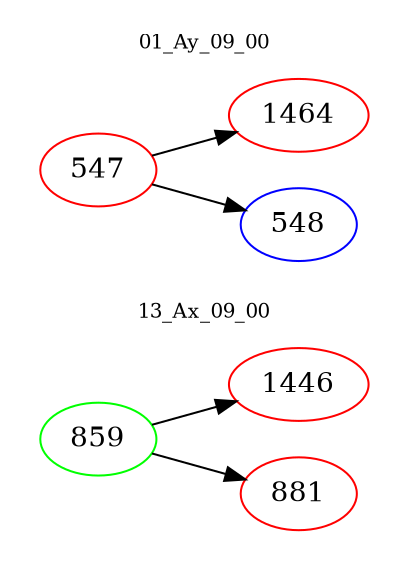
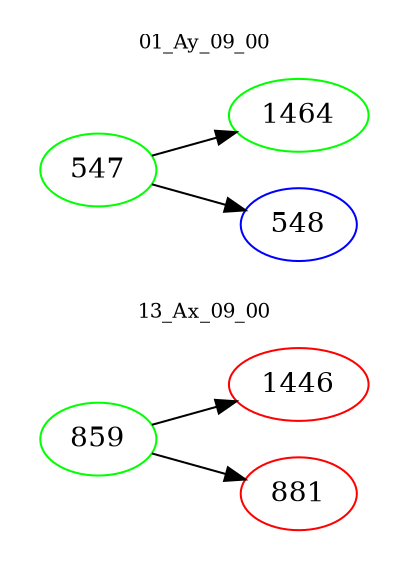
node "1464": color red -> green
node "547": color red -> green
